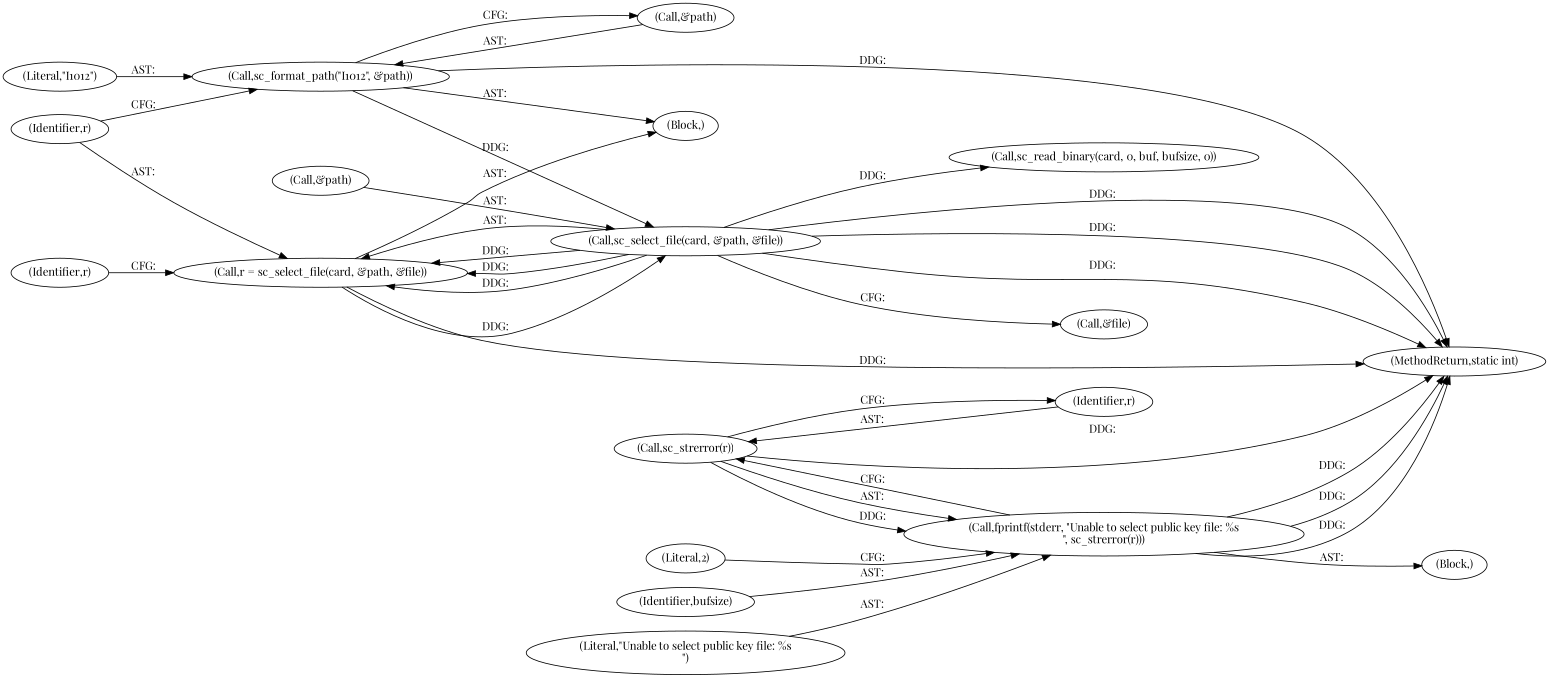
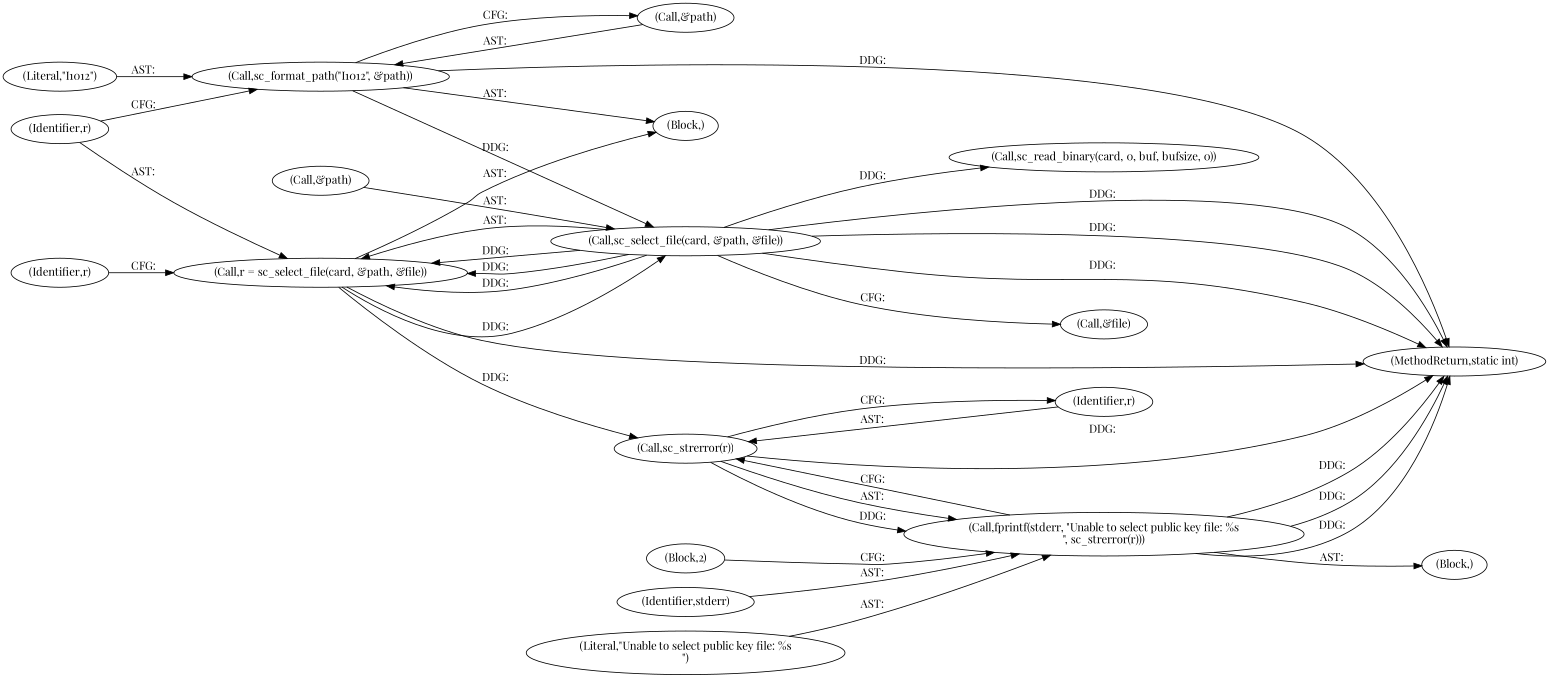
edge "(Call,r = sc_select_file(card, &path, &file))" -> "(Call,sc_strerror(r))": added, label "DDG:"
node "(Literal,2)": label "(Literal,2)" -> "(Block,2)"
node "(Identifier,bufsize)": label "(Identifier,bufsize)" -> "(Identifier,stderr)"
